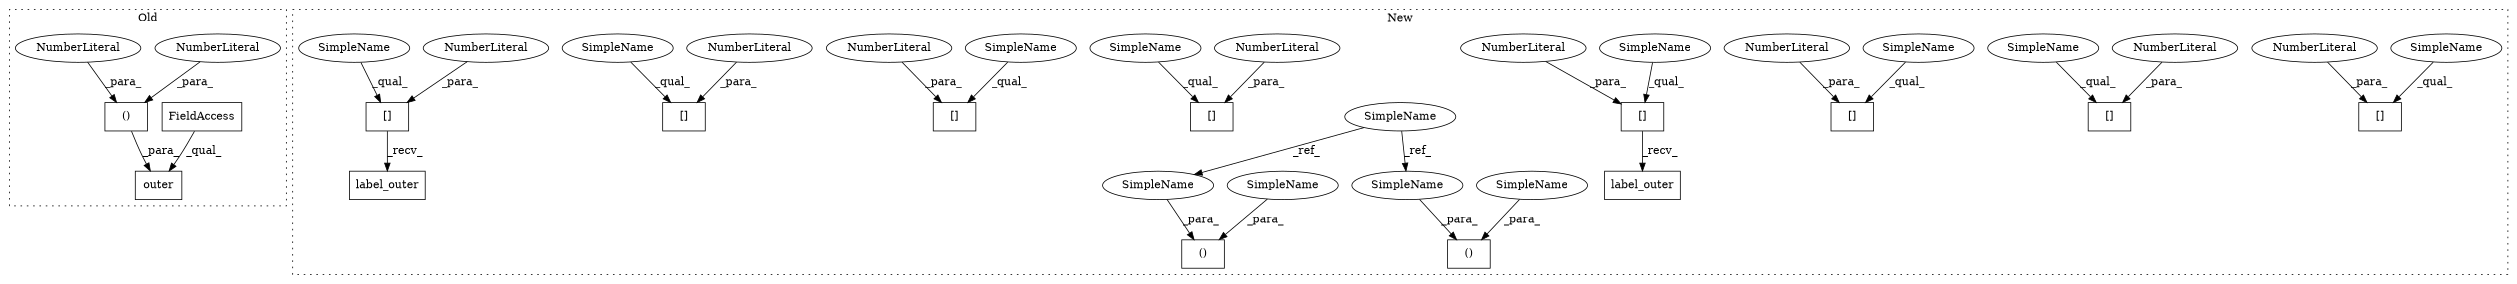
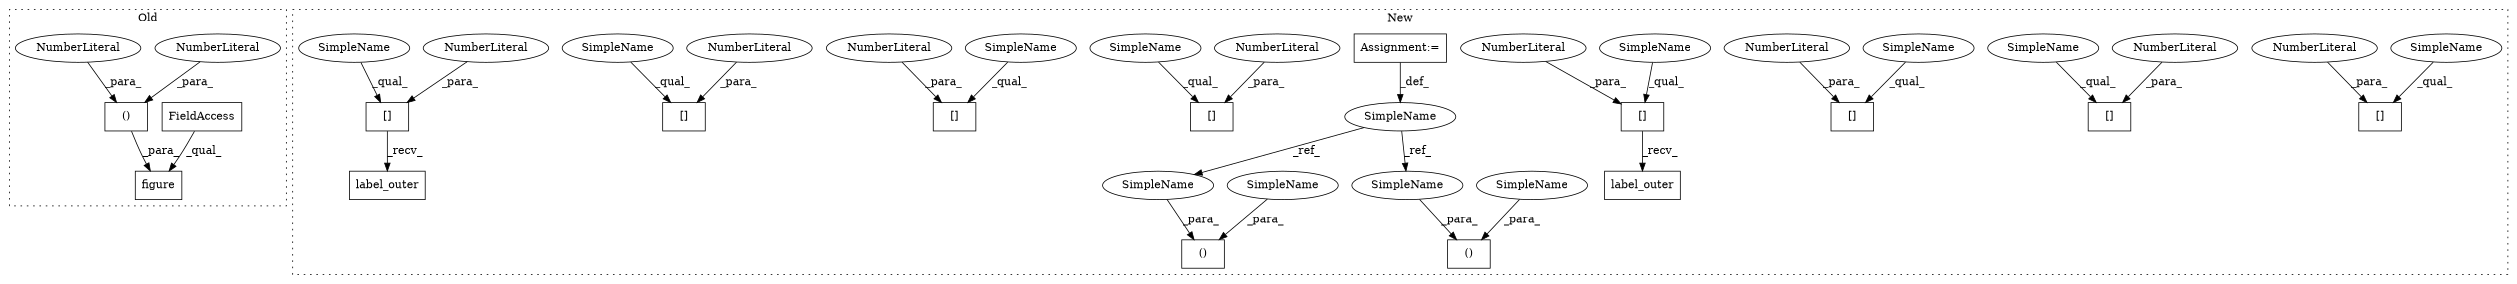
node "Assignment:=": added
node "outer": label "outer" -> "figure"
